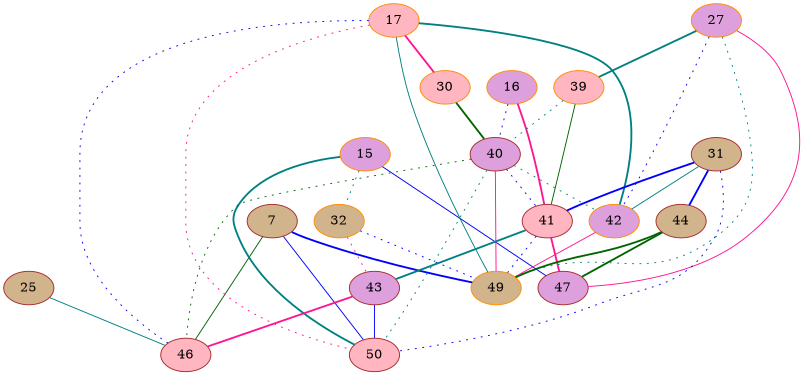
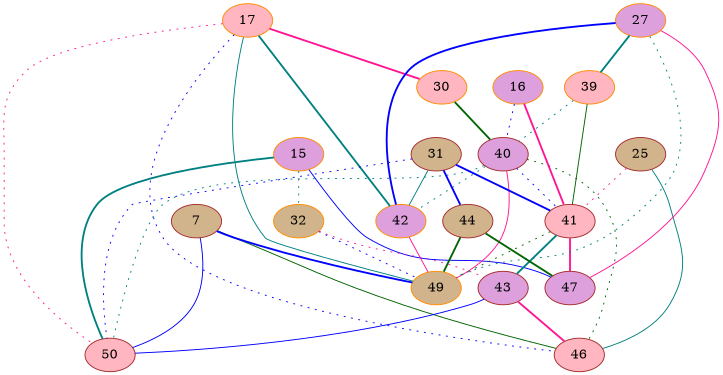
edge "27" -- "42": style dotted -> bold
edge "25" -- "41": added
edge "41" -- "49": color blue -> darkgreen
